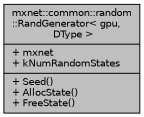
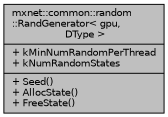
node "mxnet::common::random": text "+ mxnet" -> "+ kMinNumRandomPerThread"
